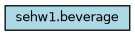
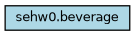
node "sehw1.beverage": label "sehw1.beverage" -> "sehw0.beverage"
